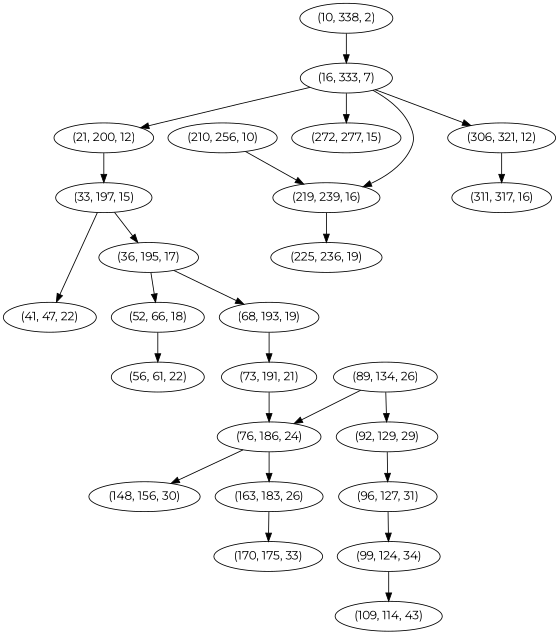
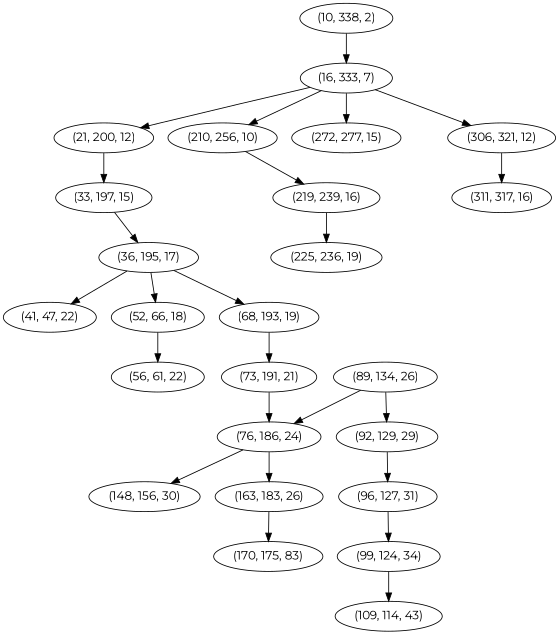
edge "(16, 333, 7)" -> "(219, 239, 16)": now "(16, 333, 7)" -> "(210, 256, 10)"
edge "(33, 197, 15)" -> "(41, 47, 22)": now "(36, 195, 17)" -> "(41, 47, 22)"
node "(170, 175, 33)": label "(170, 175, 33)" -> "(170, 175, 83)"
